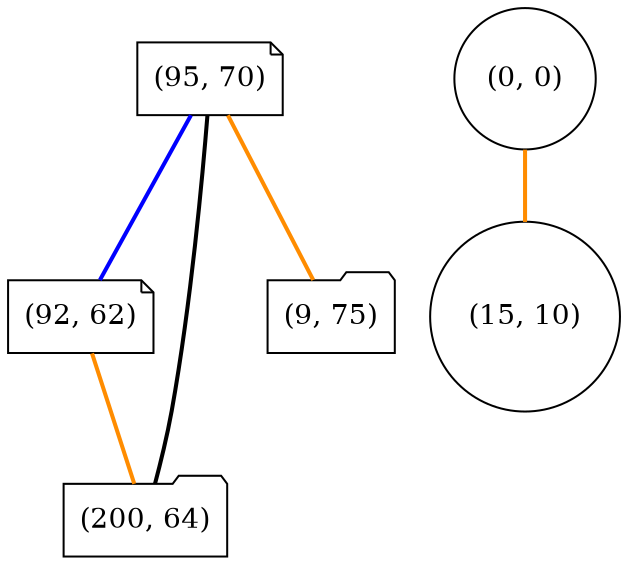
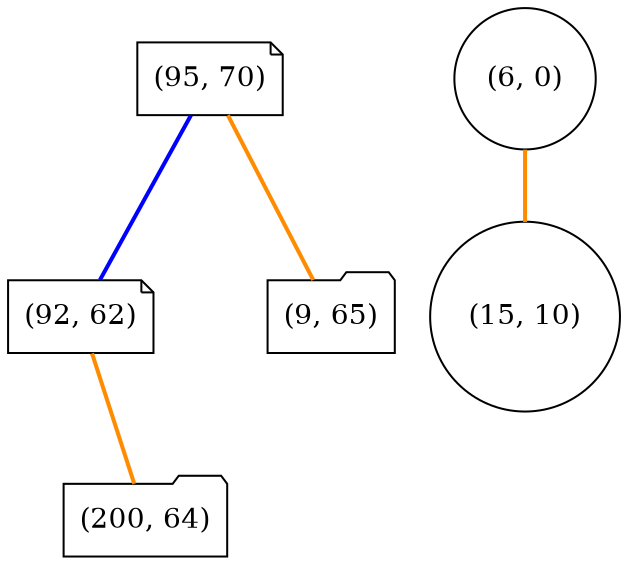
node "(0, 0)": label "(0, 0)" -> "(6, 0)"
edge "(95, 70)" -- "(200, 64)": removed
node "(9, 75)": label "(9, 75)" -> "(9, 65)"
